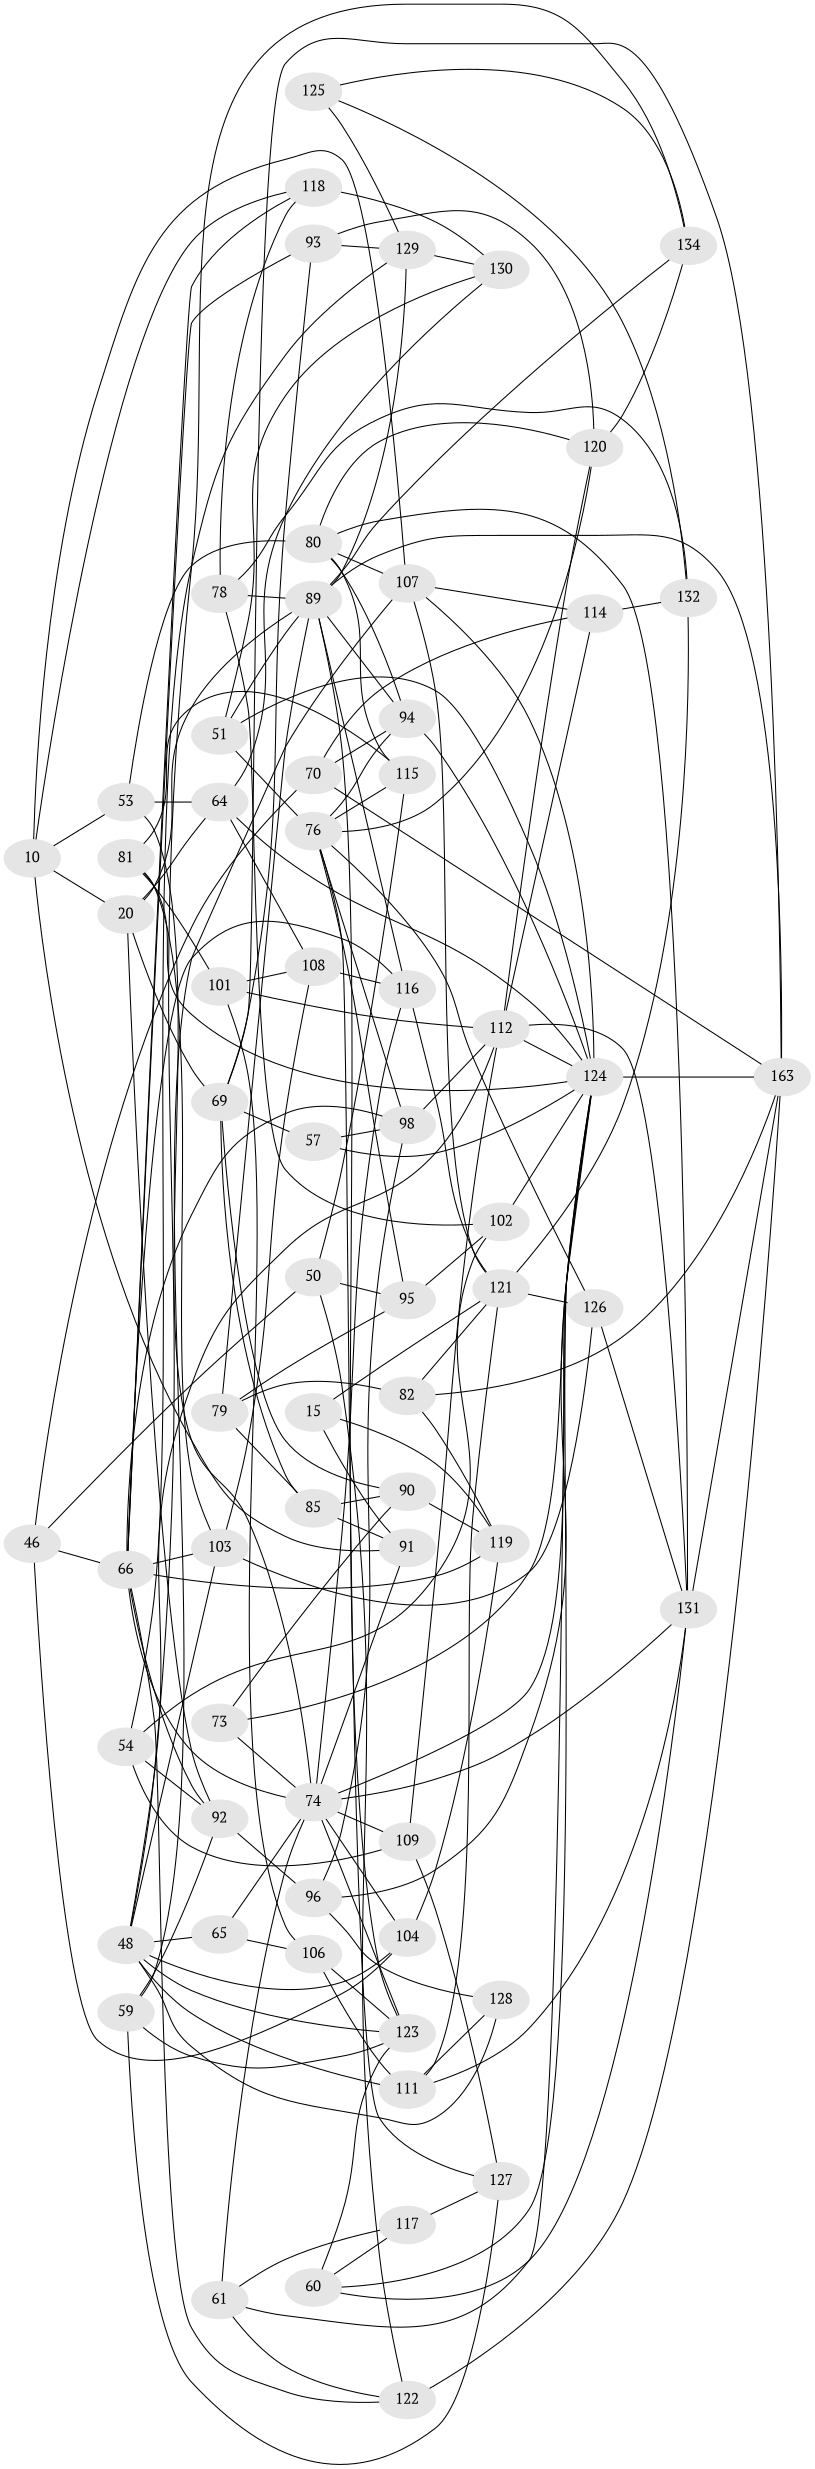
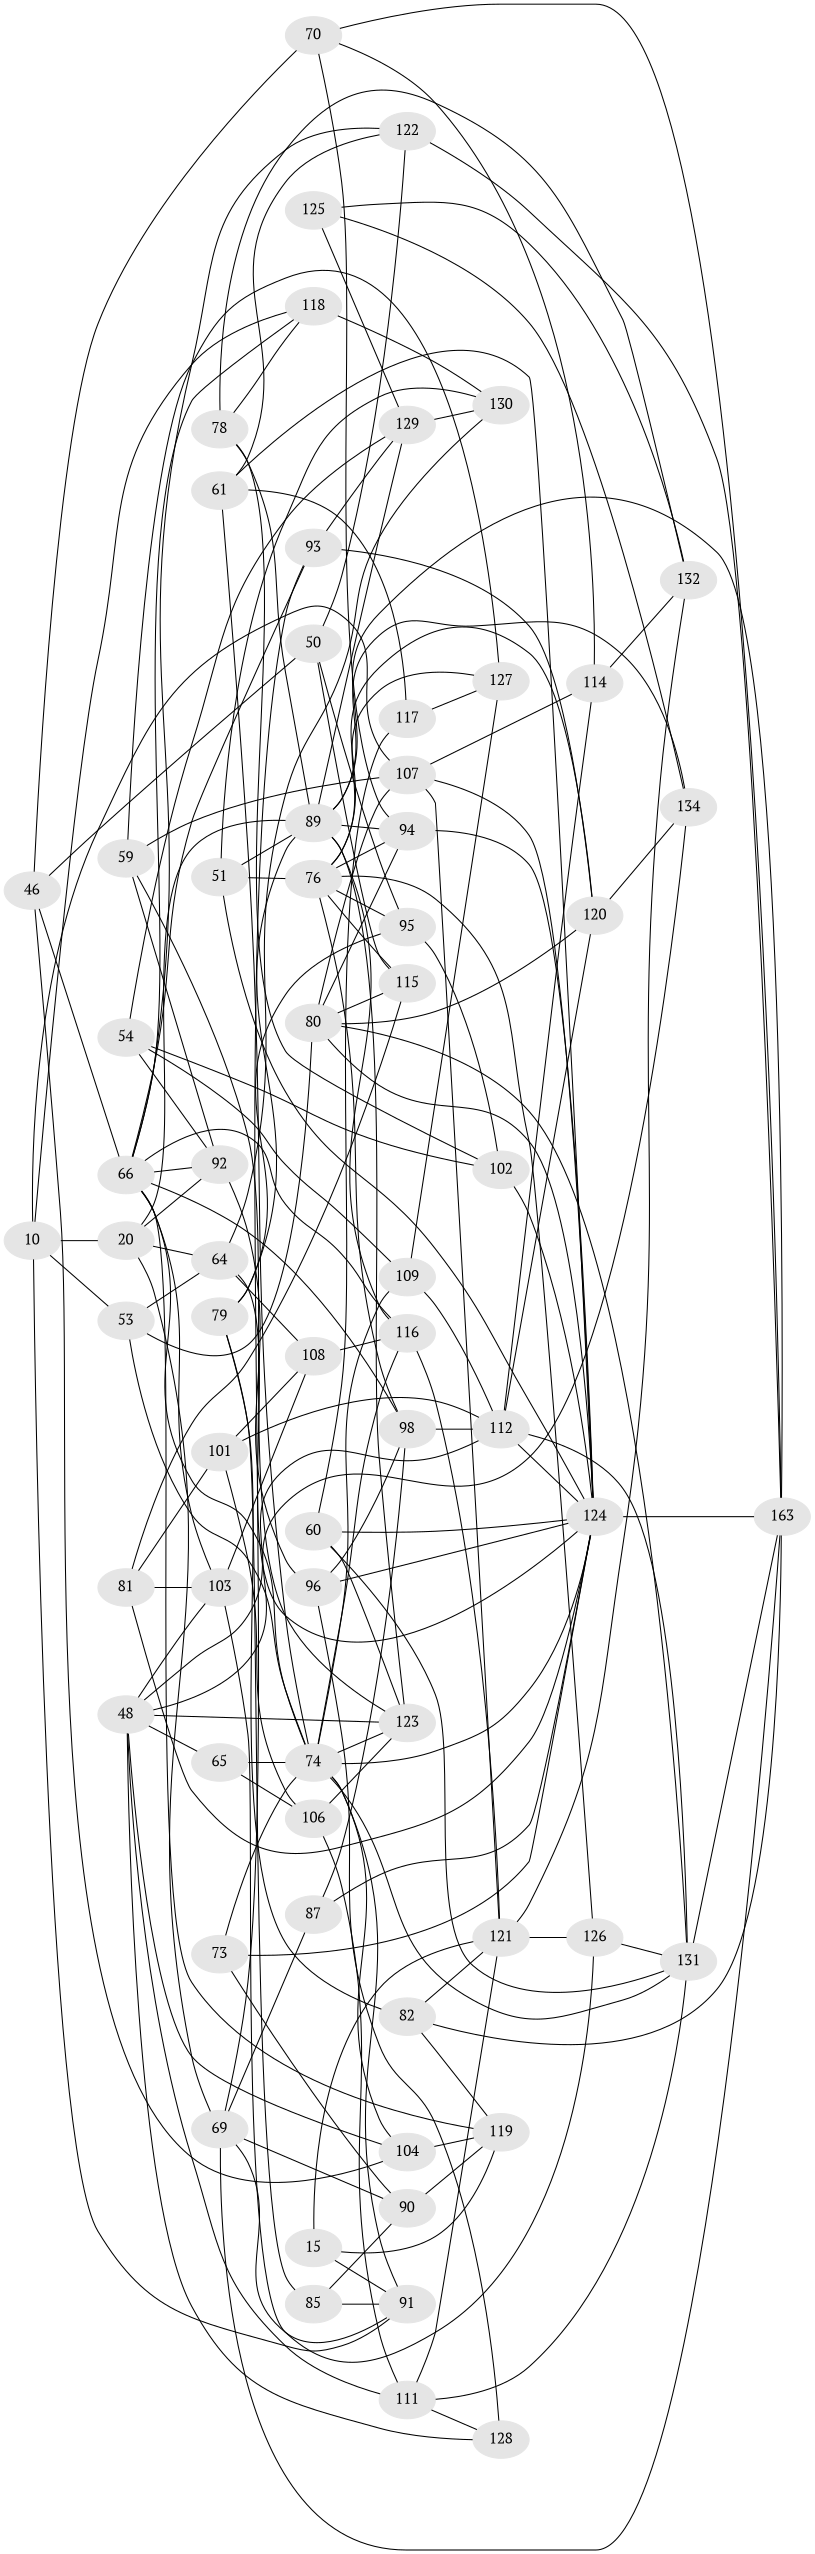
node "57": label "57" -> "87"
edge "80" -- "124": added
edge "69" -- "85": now "69" -- "91"
